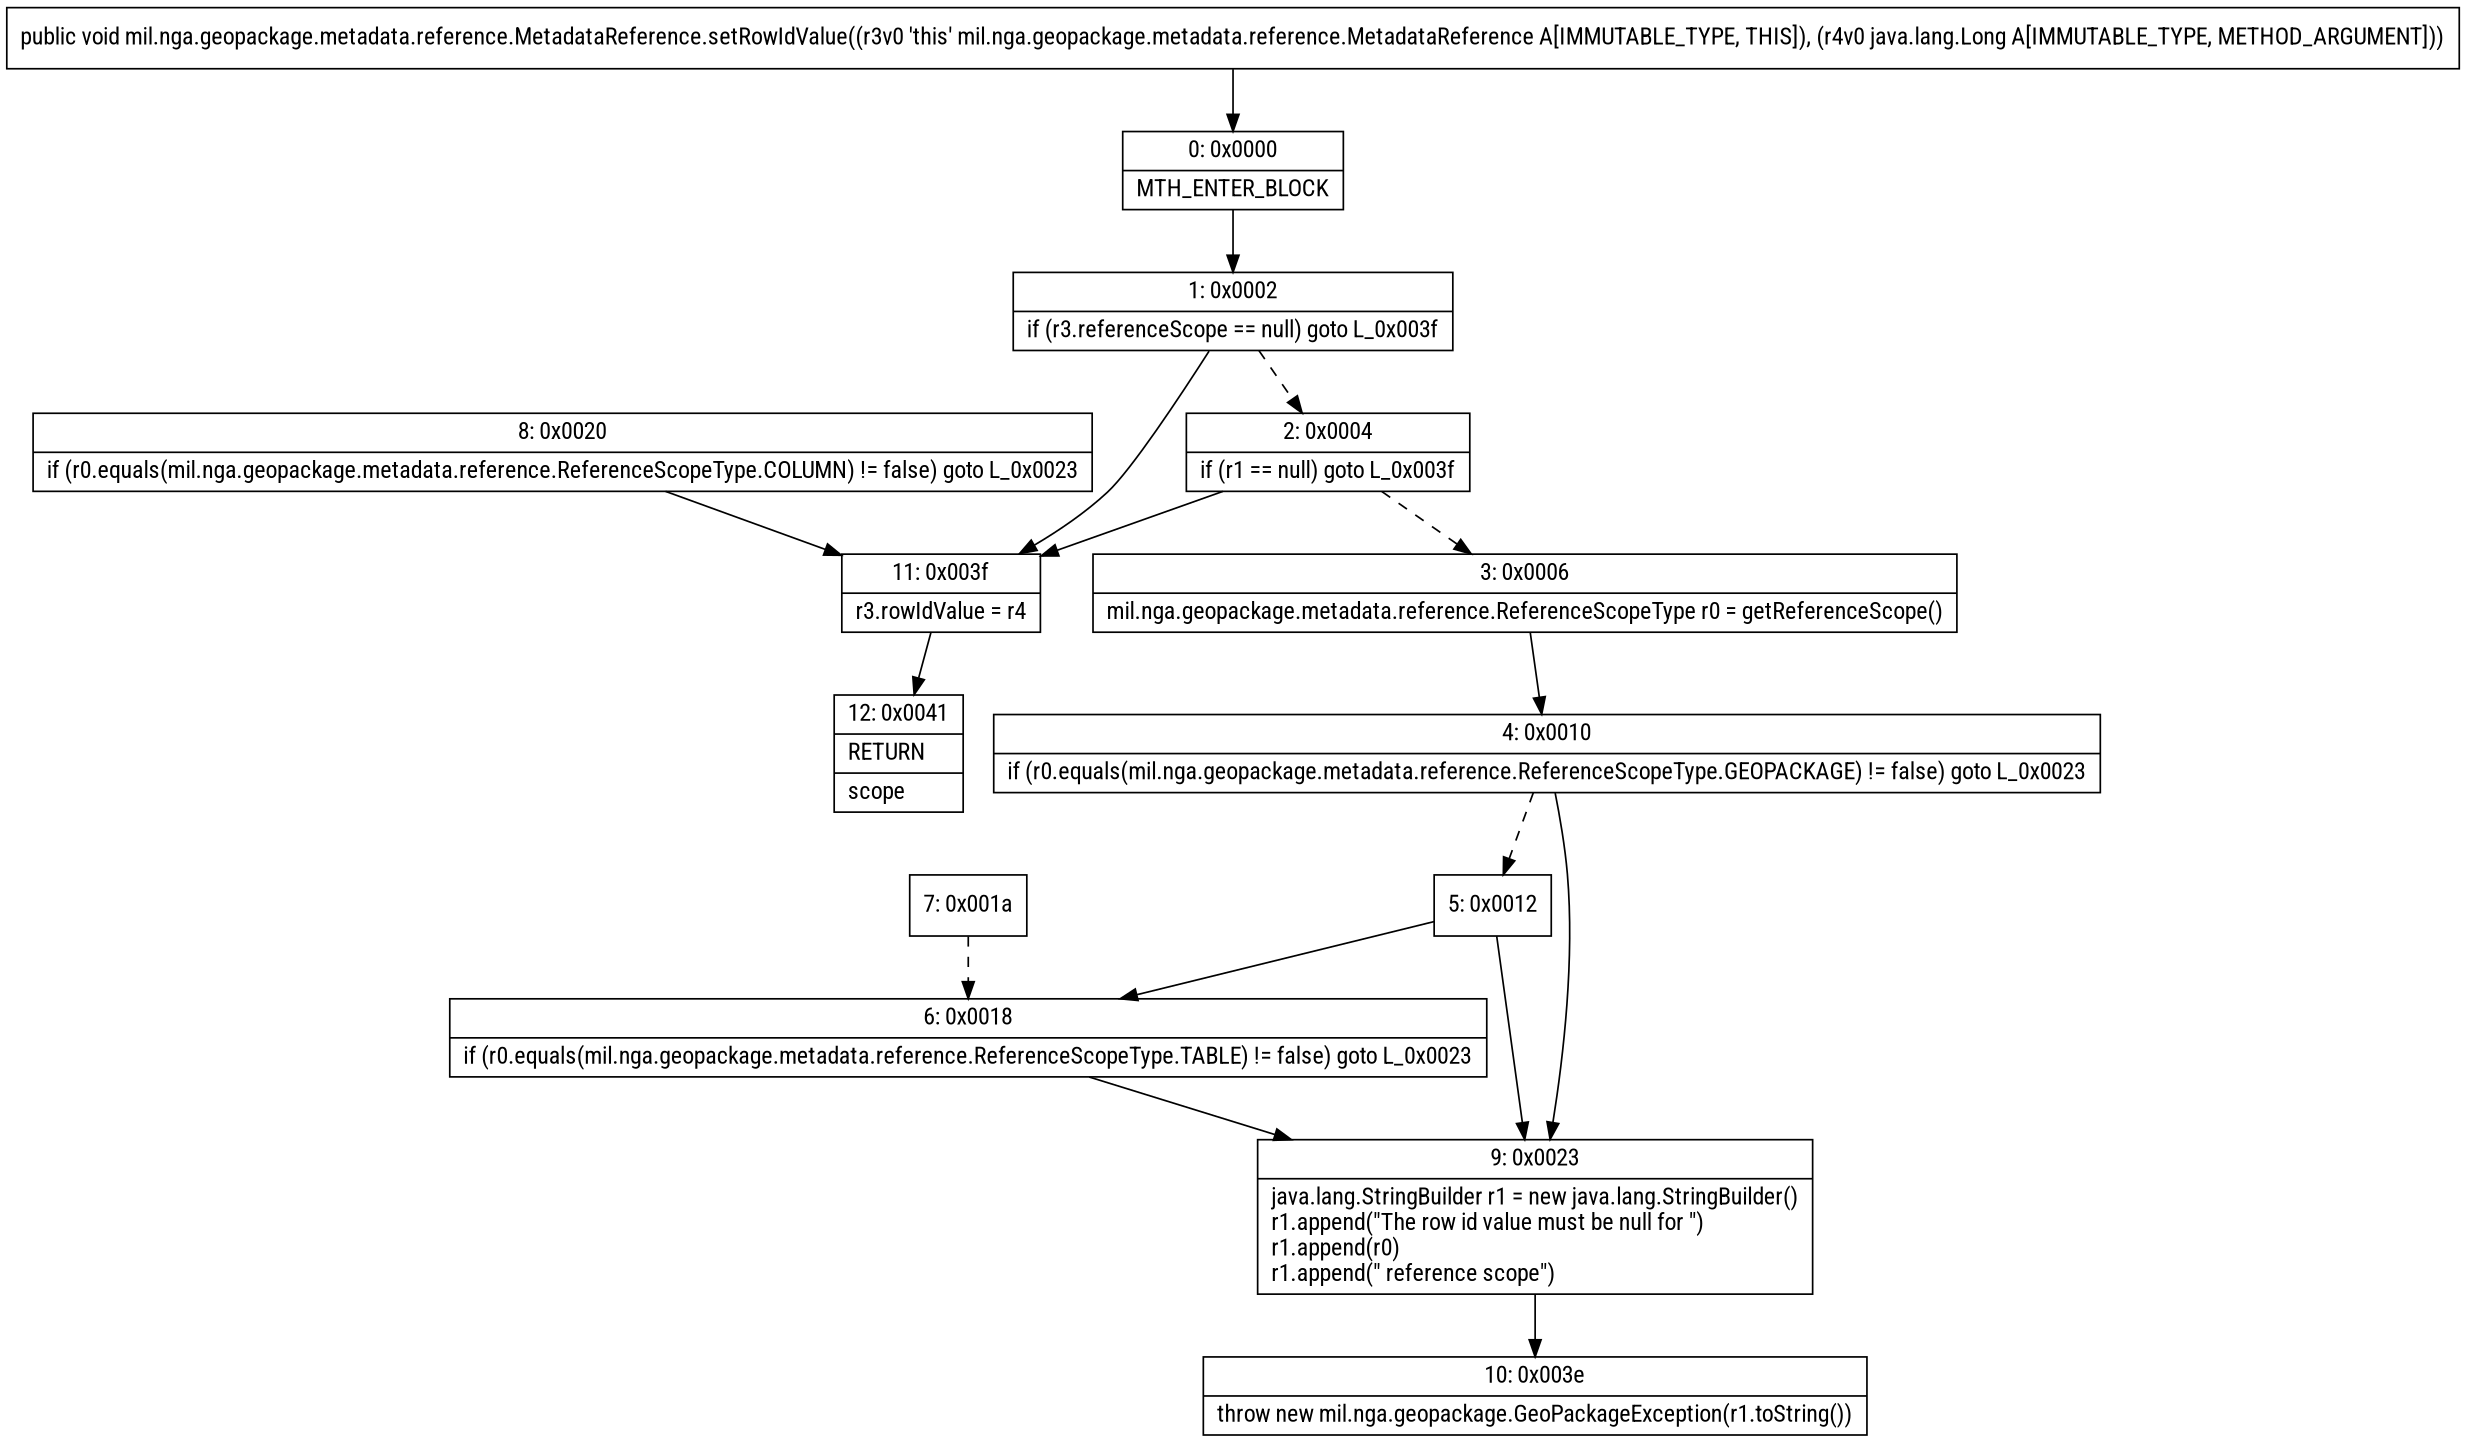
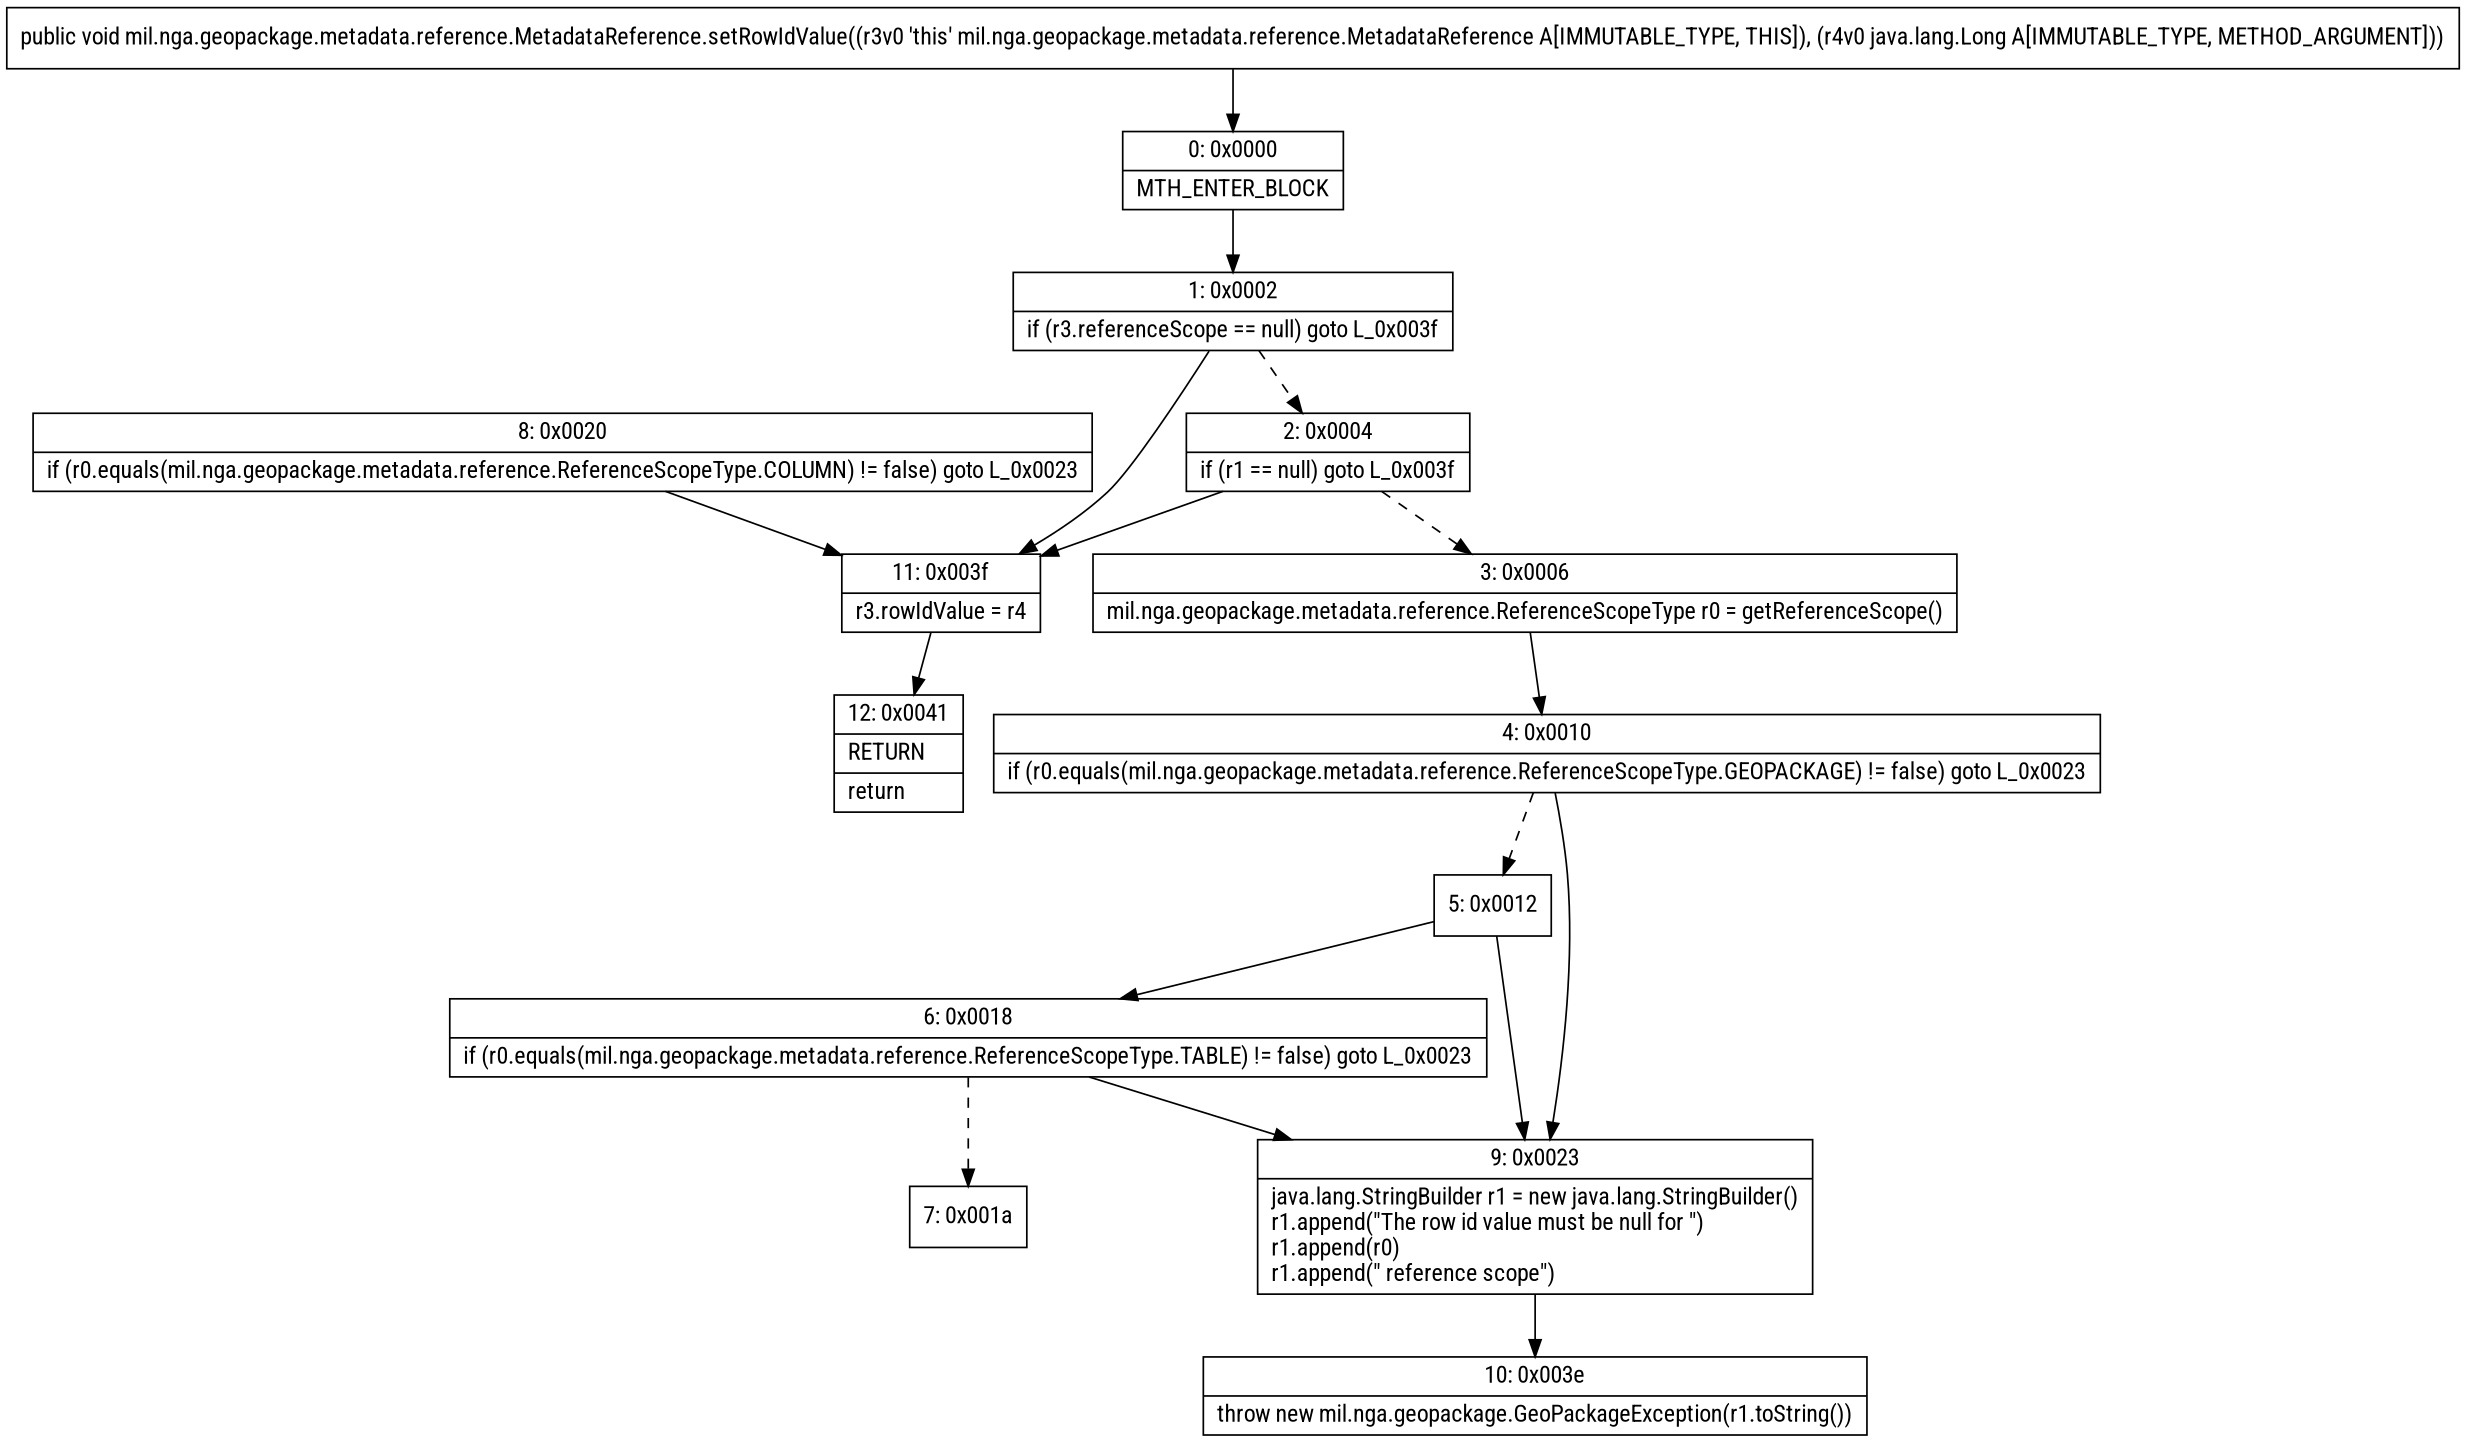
node "12: 0x0041": text "scope" -> "return"
edge "7: 0x001a" -> "6: 0x0018": reversed
